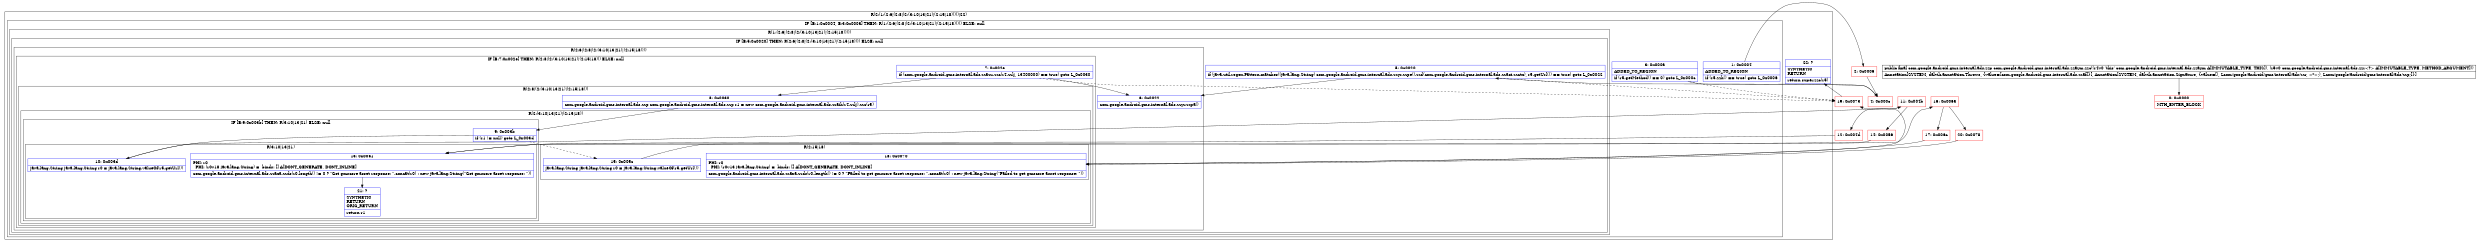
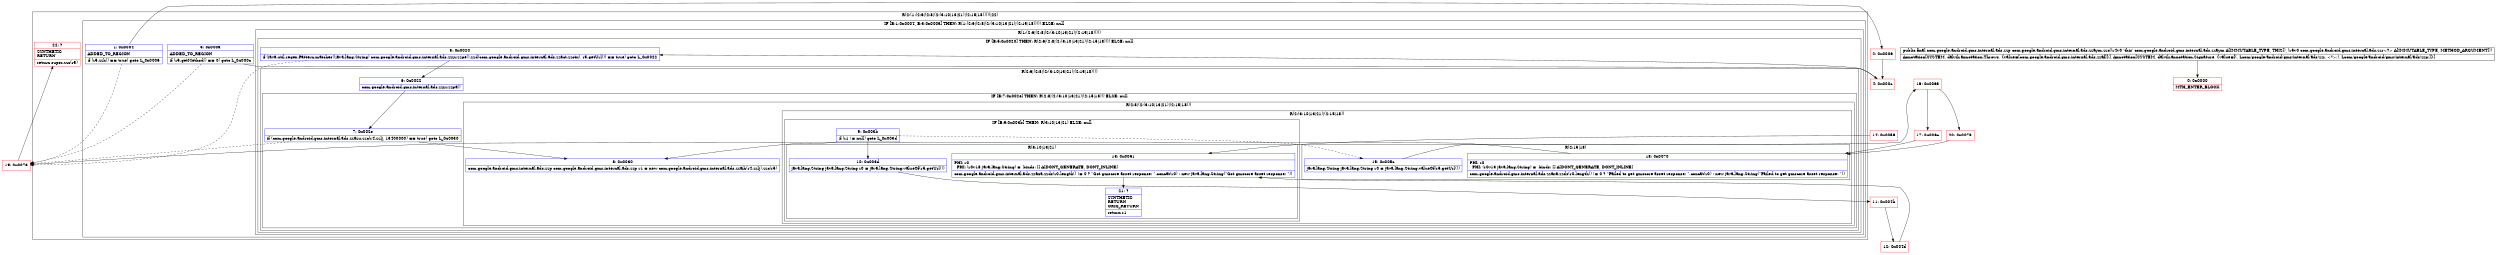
node "22: ?": color blue -> red
edge "7: 0x002e" -> "6: 0x0022": reversed
edge "11: 0x004b" -> "14: 0x0056": removed
edge "8: 0x0030" -> "9: 0x003b": reversed
edge "1: 0x0004" -> "19: 0x0073": added
